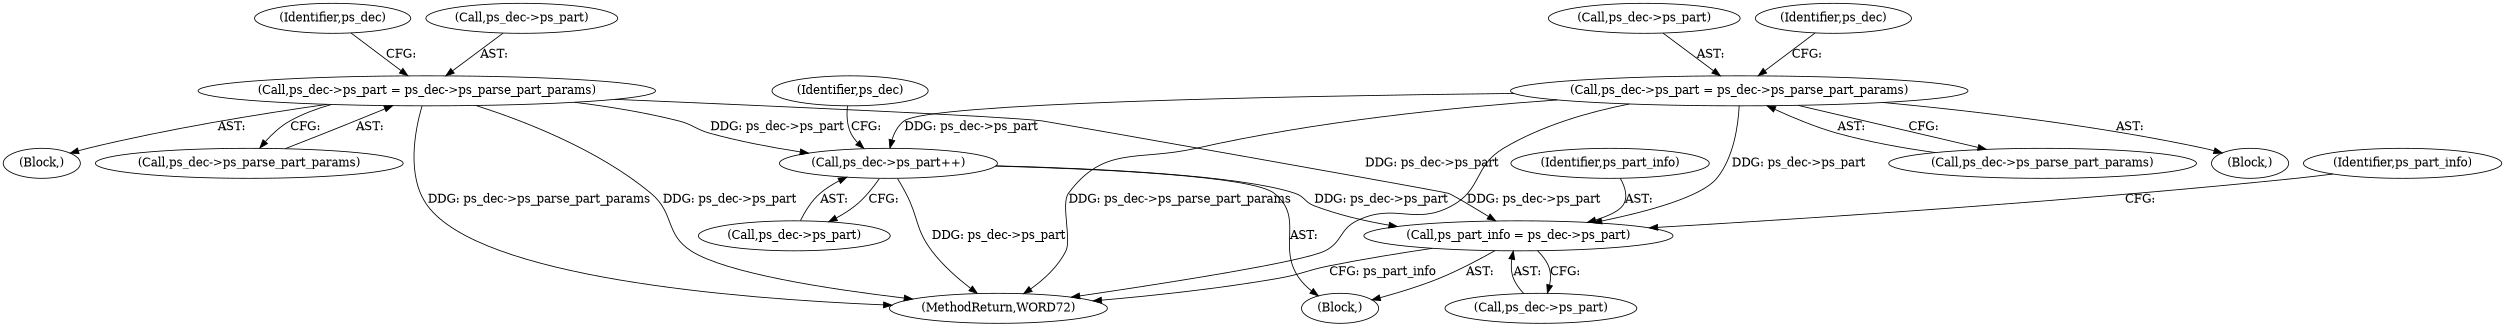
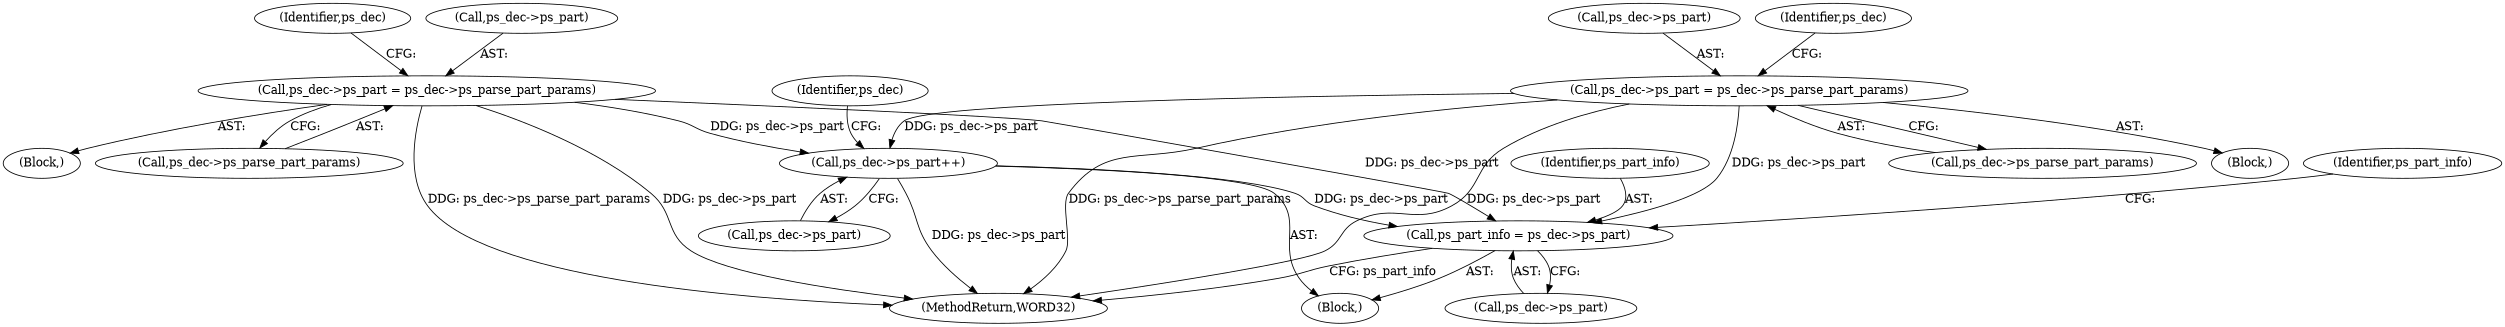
node "(MethodReturn,WORD72)": label "(MethodReturn,WORD72)" -> "(MethodReturn,WORD32)"
